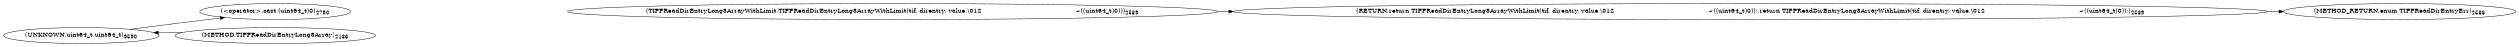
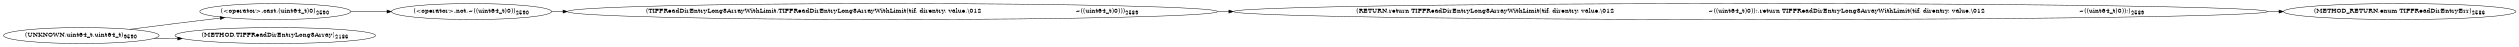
node "(<operator>.cast,(uint64_t)0)": text "2790" -> "2590"
node "(<operator>.not,~((uint64_t)0))": added
edge "(METHOD,TIFFReadDirEntryLong8Array)" -> "(UNKNOWN,uint64_t,uint64_t)": reversed
